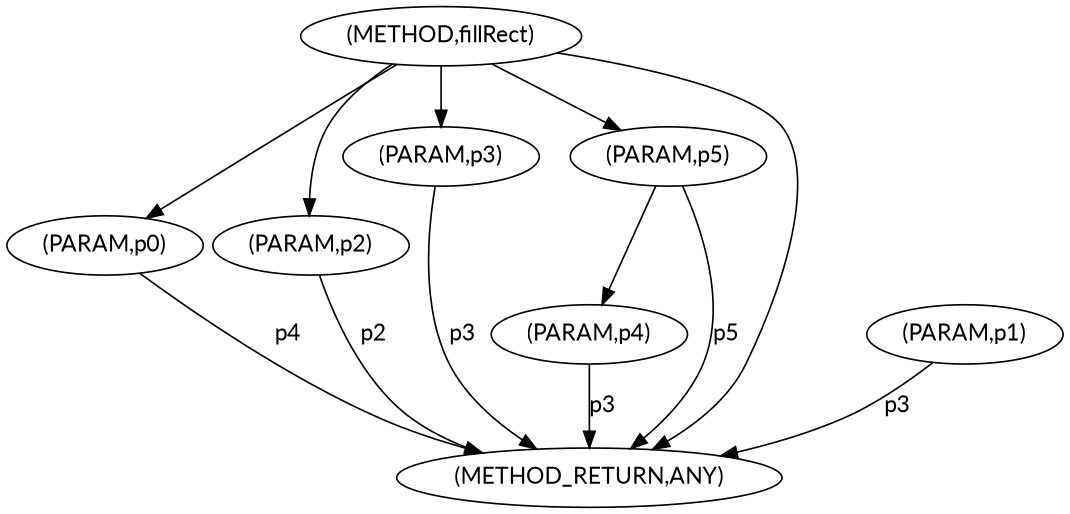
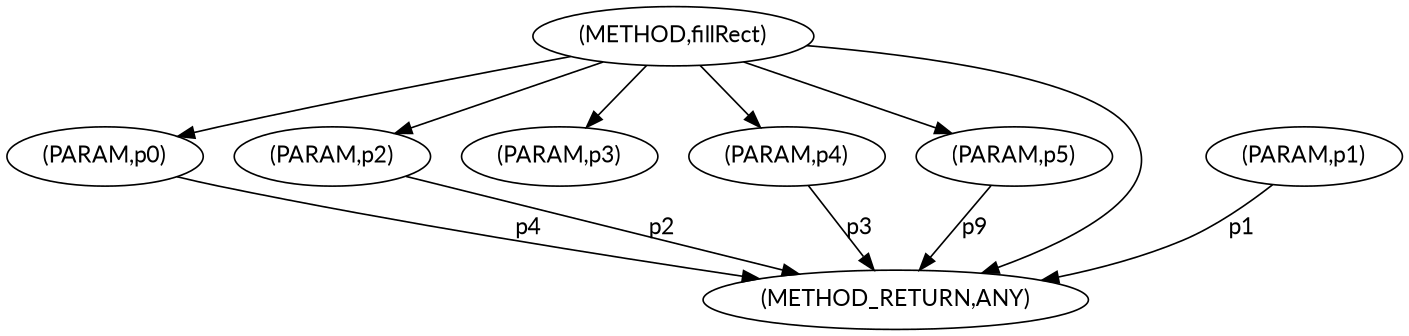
edge "(PARAM,p5)" -> "(PARAM,p4)": now "(METHOD,fillRect)" -> "(PARAM,p4)"
edge "(PARAM,p3)" -> "(METHOD_RETURN,ANY)": removed, label "p3"
edge "(PARAM,p5)" -> "(METHOD_RETURN,ANY)": label "p5" -> "p9"
edge "(PARAM,p1)" -> "(METHOD_RETURN,ANY)": label "p3" -> "p1"
